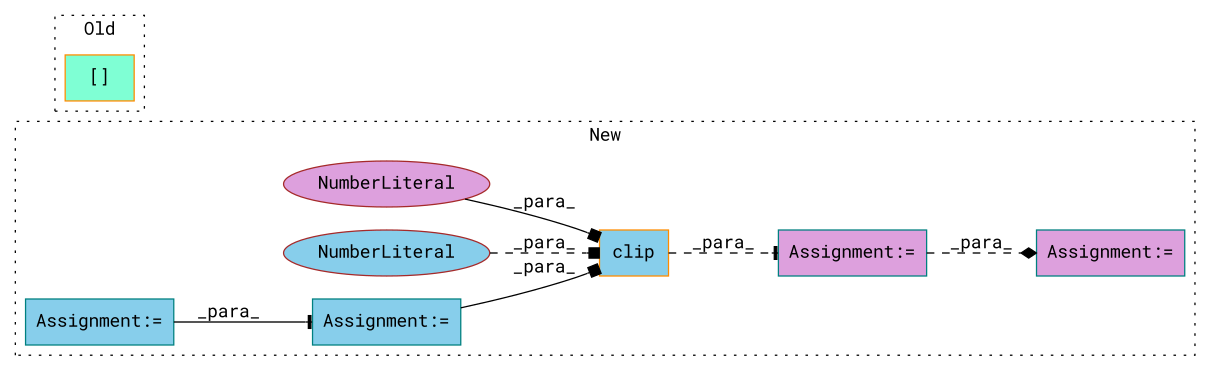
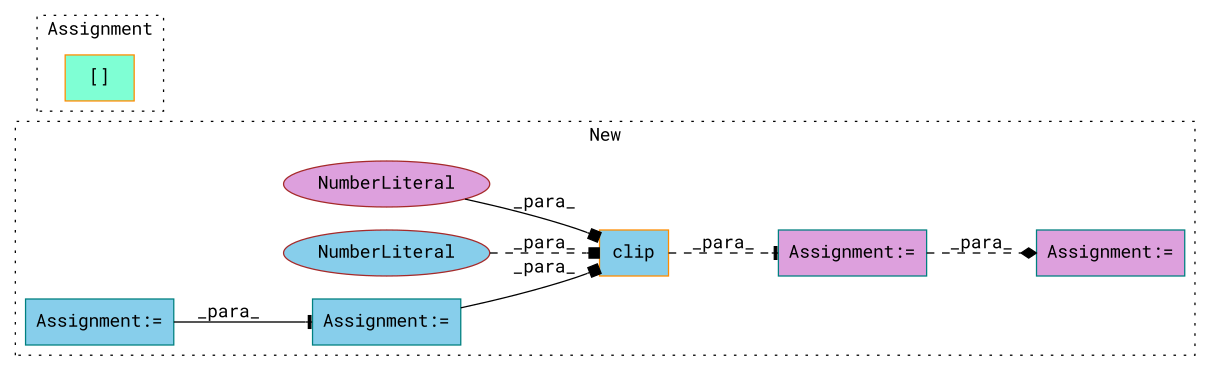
cluster "Old": label "Old" -> "Assignment"
